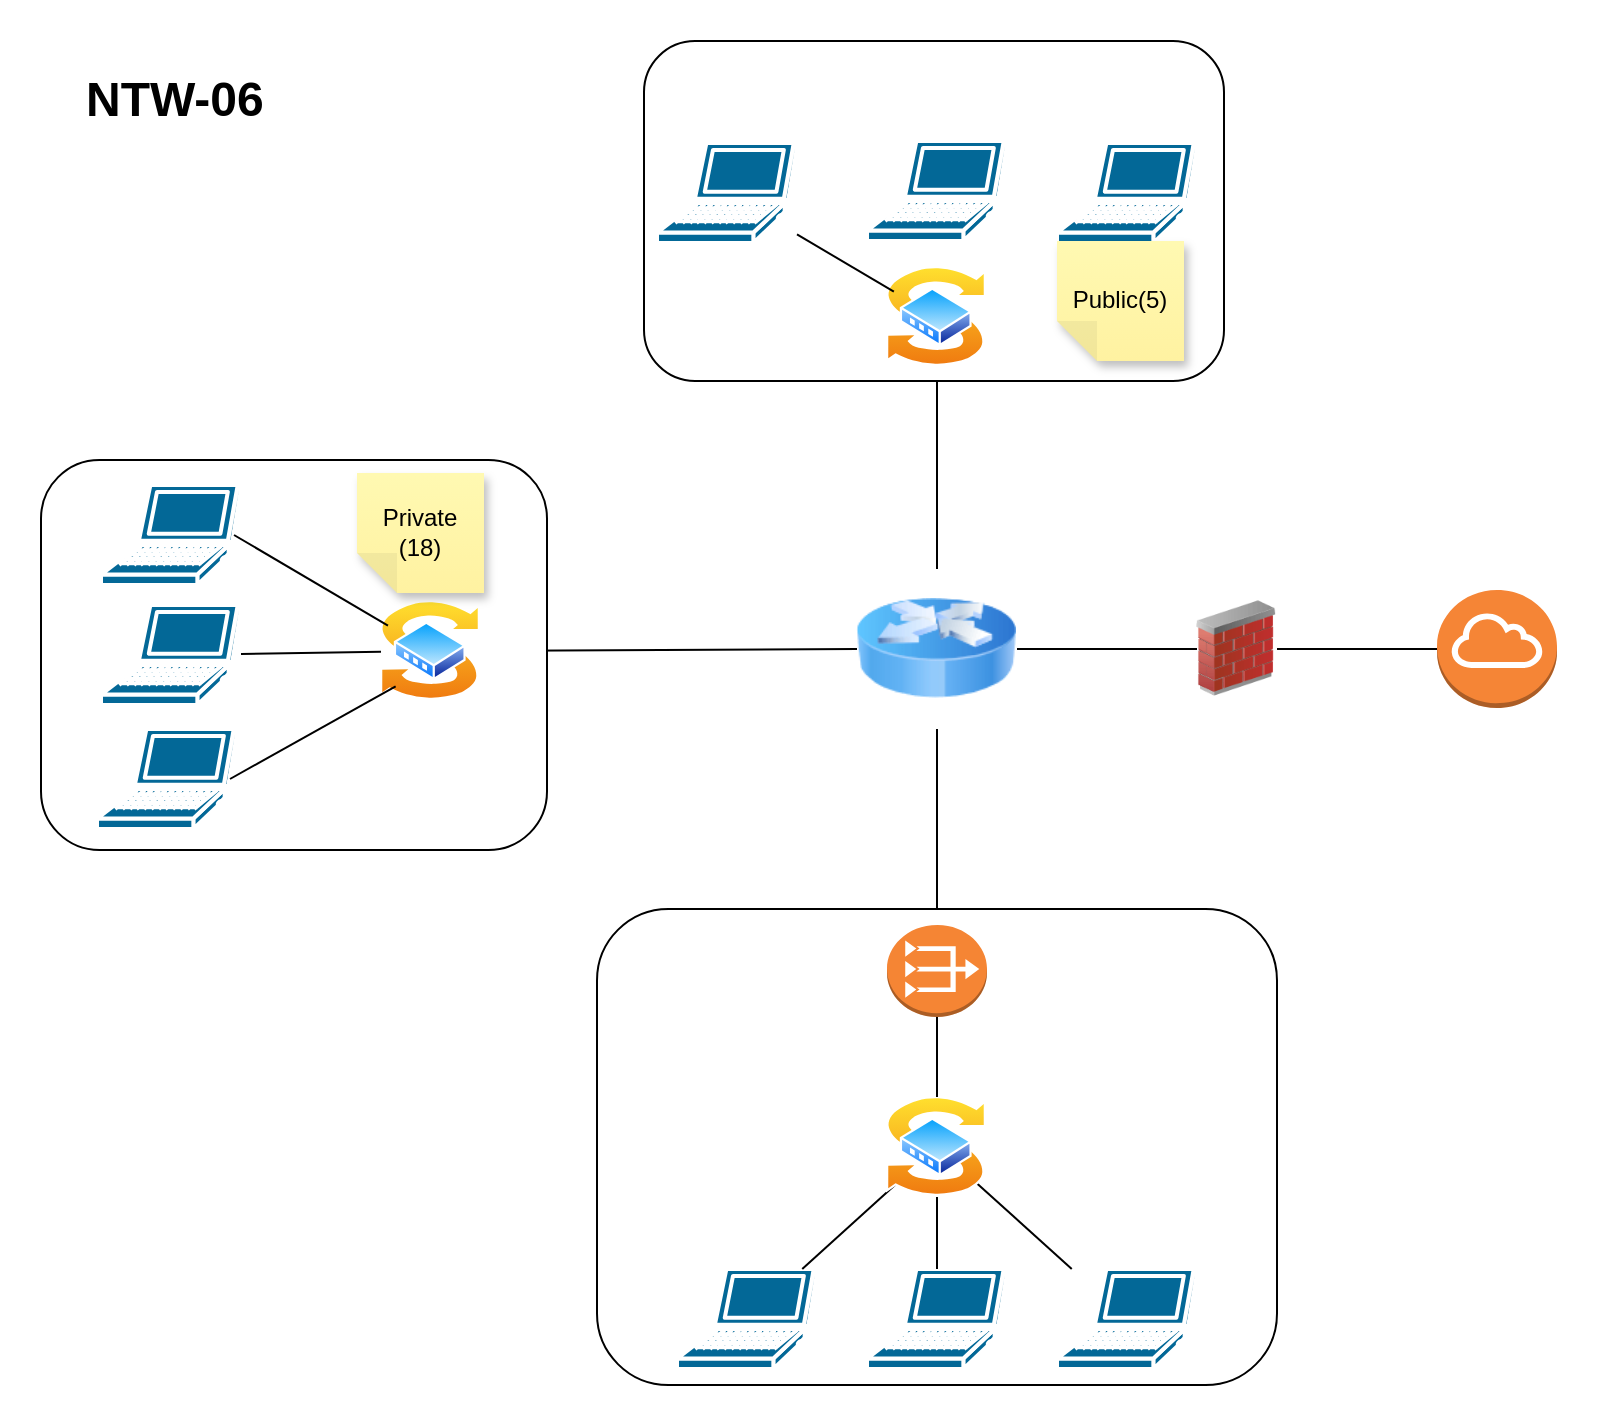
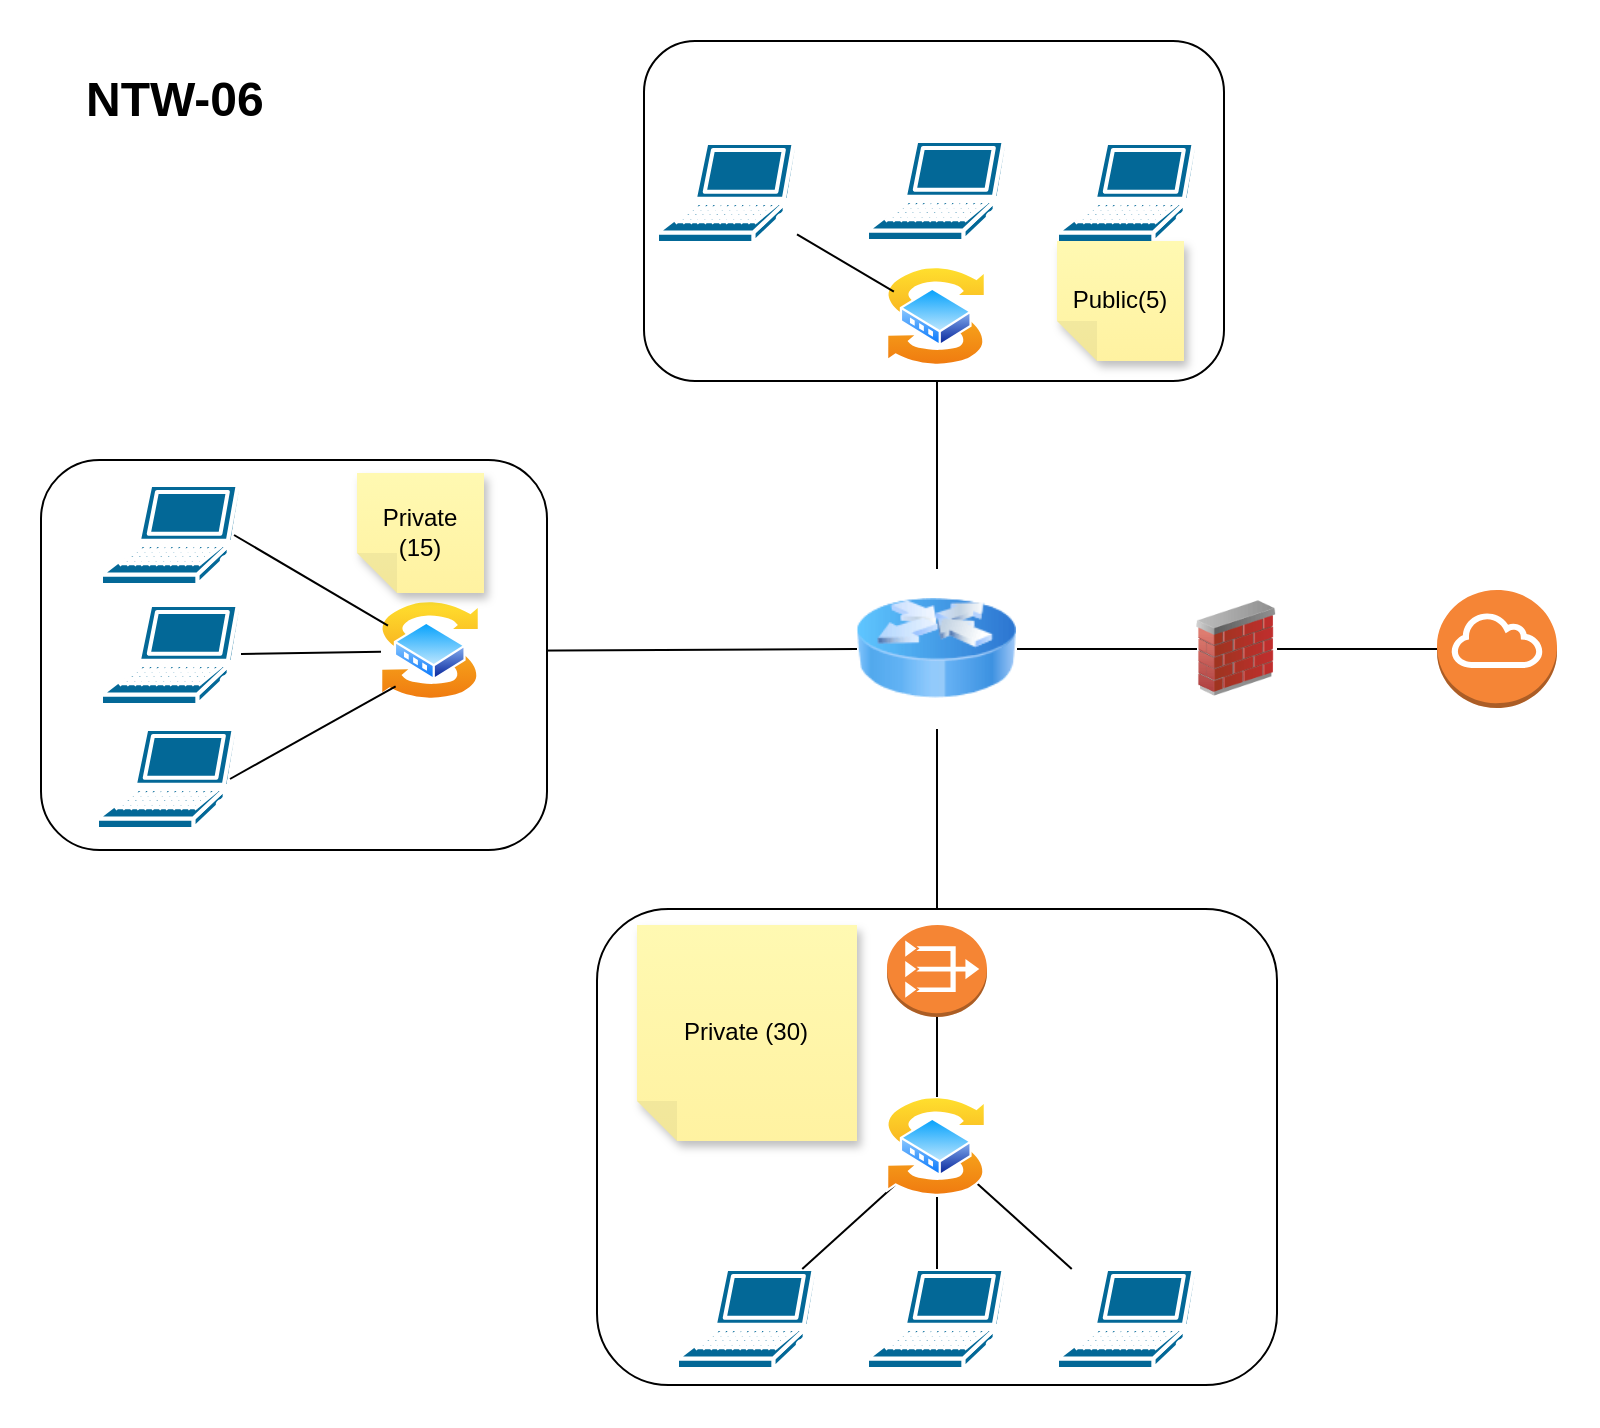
node "Private (18)": label "Private (18)" -> "Private (15)"
node "Private (30)": added
